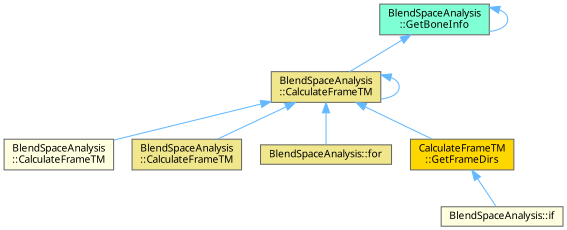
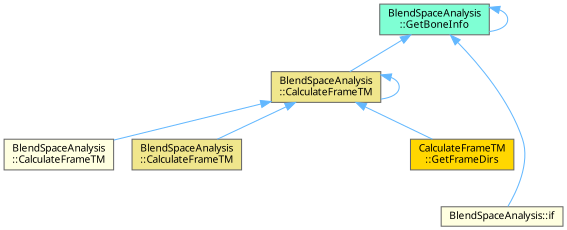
node "BlendSpaceAnalysis::for": removed
edge "BlendSpaceAnalysis::if" -> "CalculateFrameTM ::GetFrameDirs": now "BlendSpaceAnalysis::if" -> "BlendSpaceAnalysis ::GetBoneInfo"
